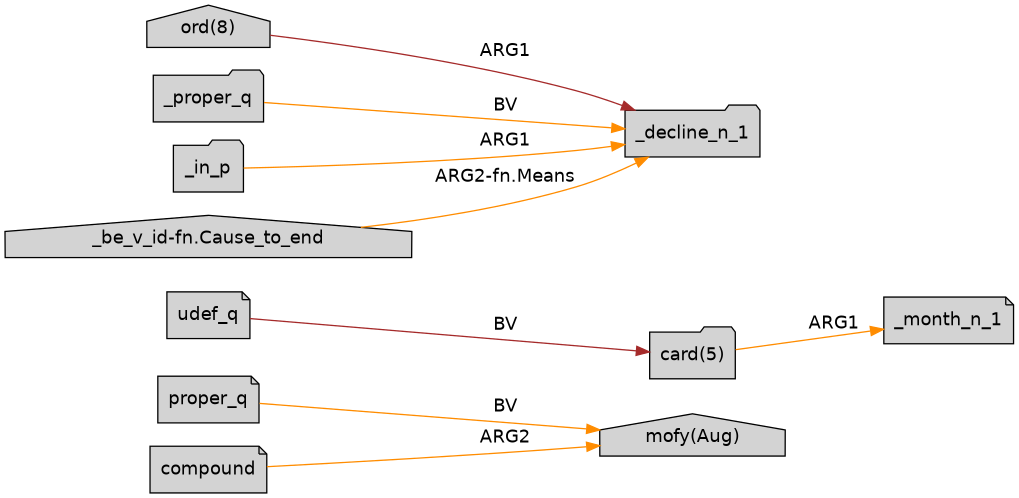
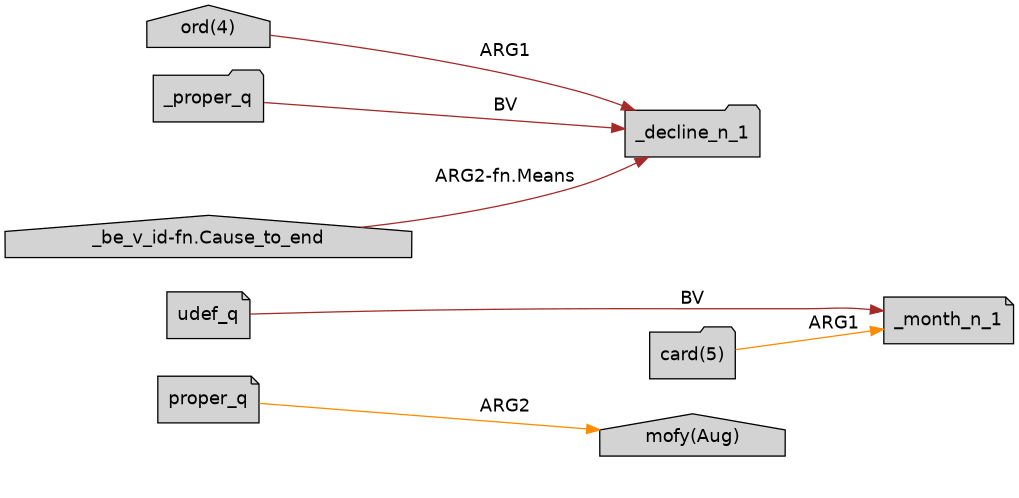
node "ord(8)": label "ord(8)" -> "ord(4)"
edge "_proper_q" -> "_decline_n_1": color darkorange -> brown
node "_in_p": removed
edge "_be_v_id-fn.Cause_to_end" -> "_decline_n_1": color darkorange -> brown
edge "udef_q" -> "card(5)": now "udef_q" -> "_month_n_1"
edge "proper_q" -> "mofy(Aug)": label "BV" -> "ARG2"
node "compound": removed
